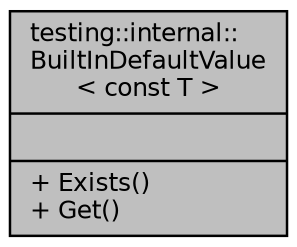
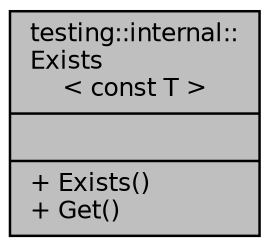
node "testing::internal::": text "BuiltInDefaultValue" -> "Exists"
